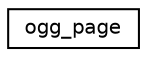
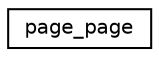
node "ogg_page": label "ogg_page" -> "page_page"
